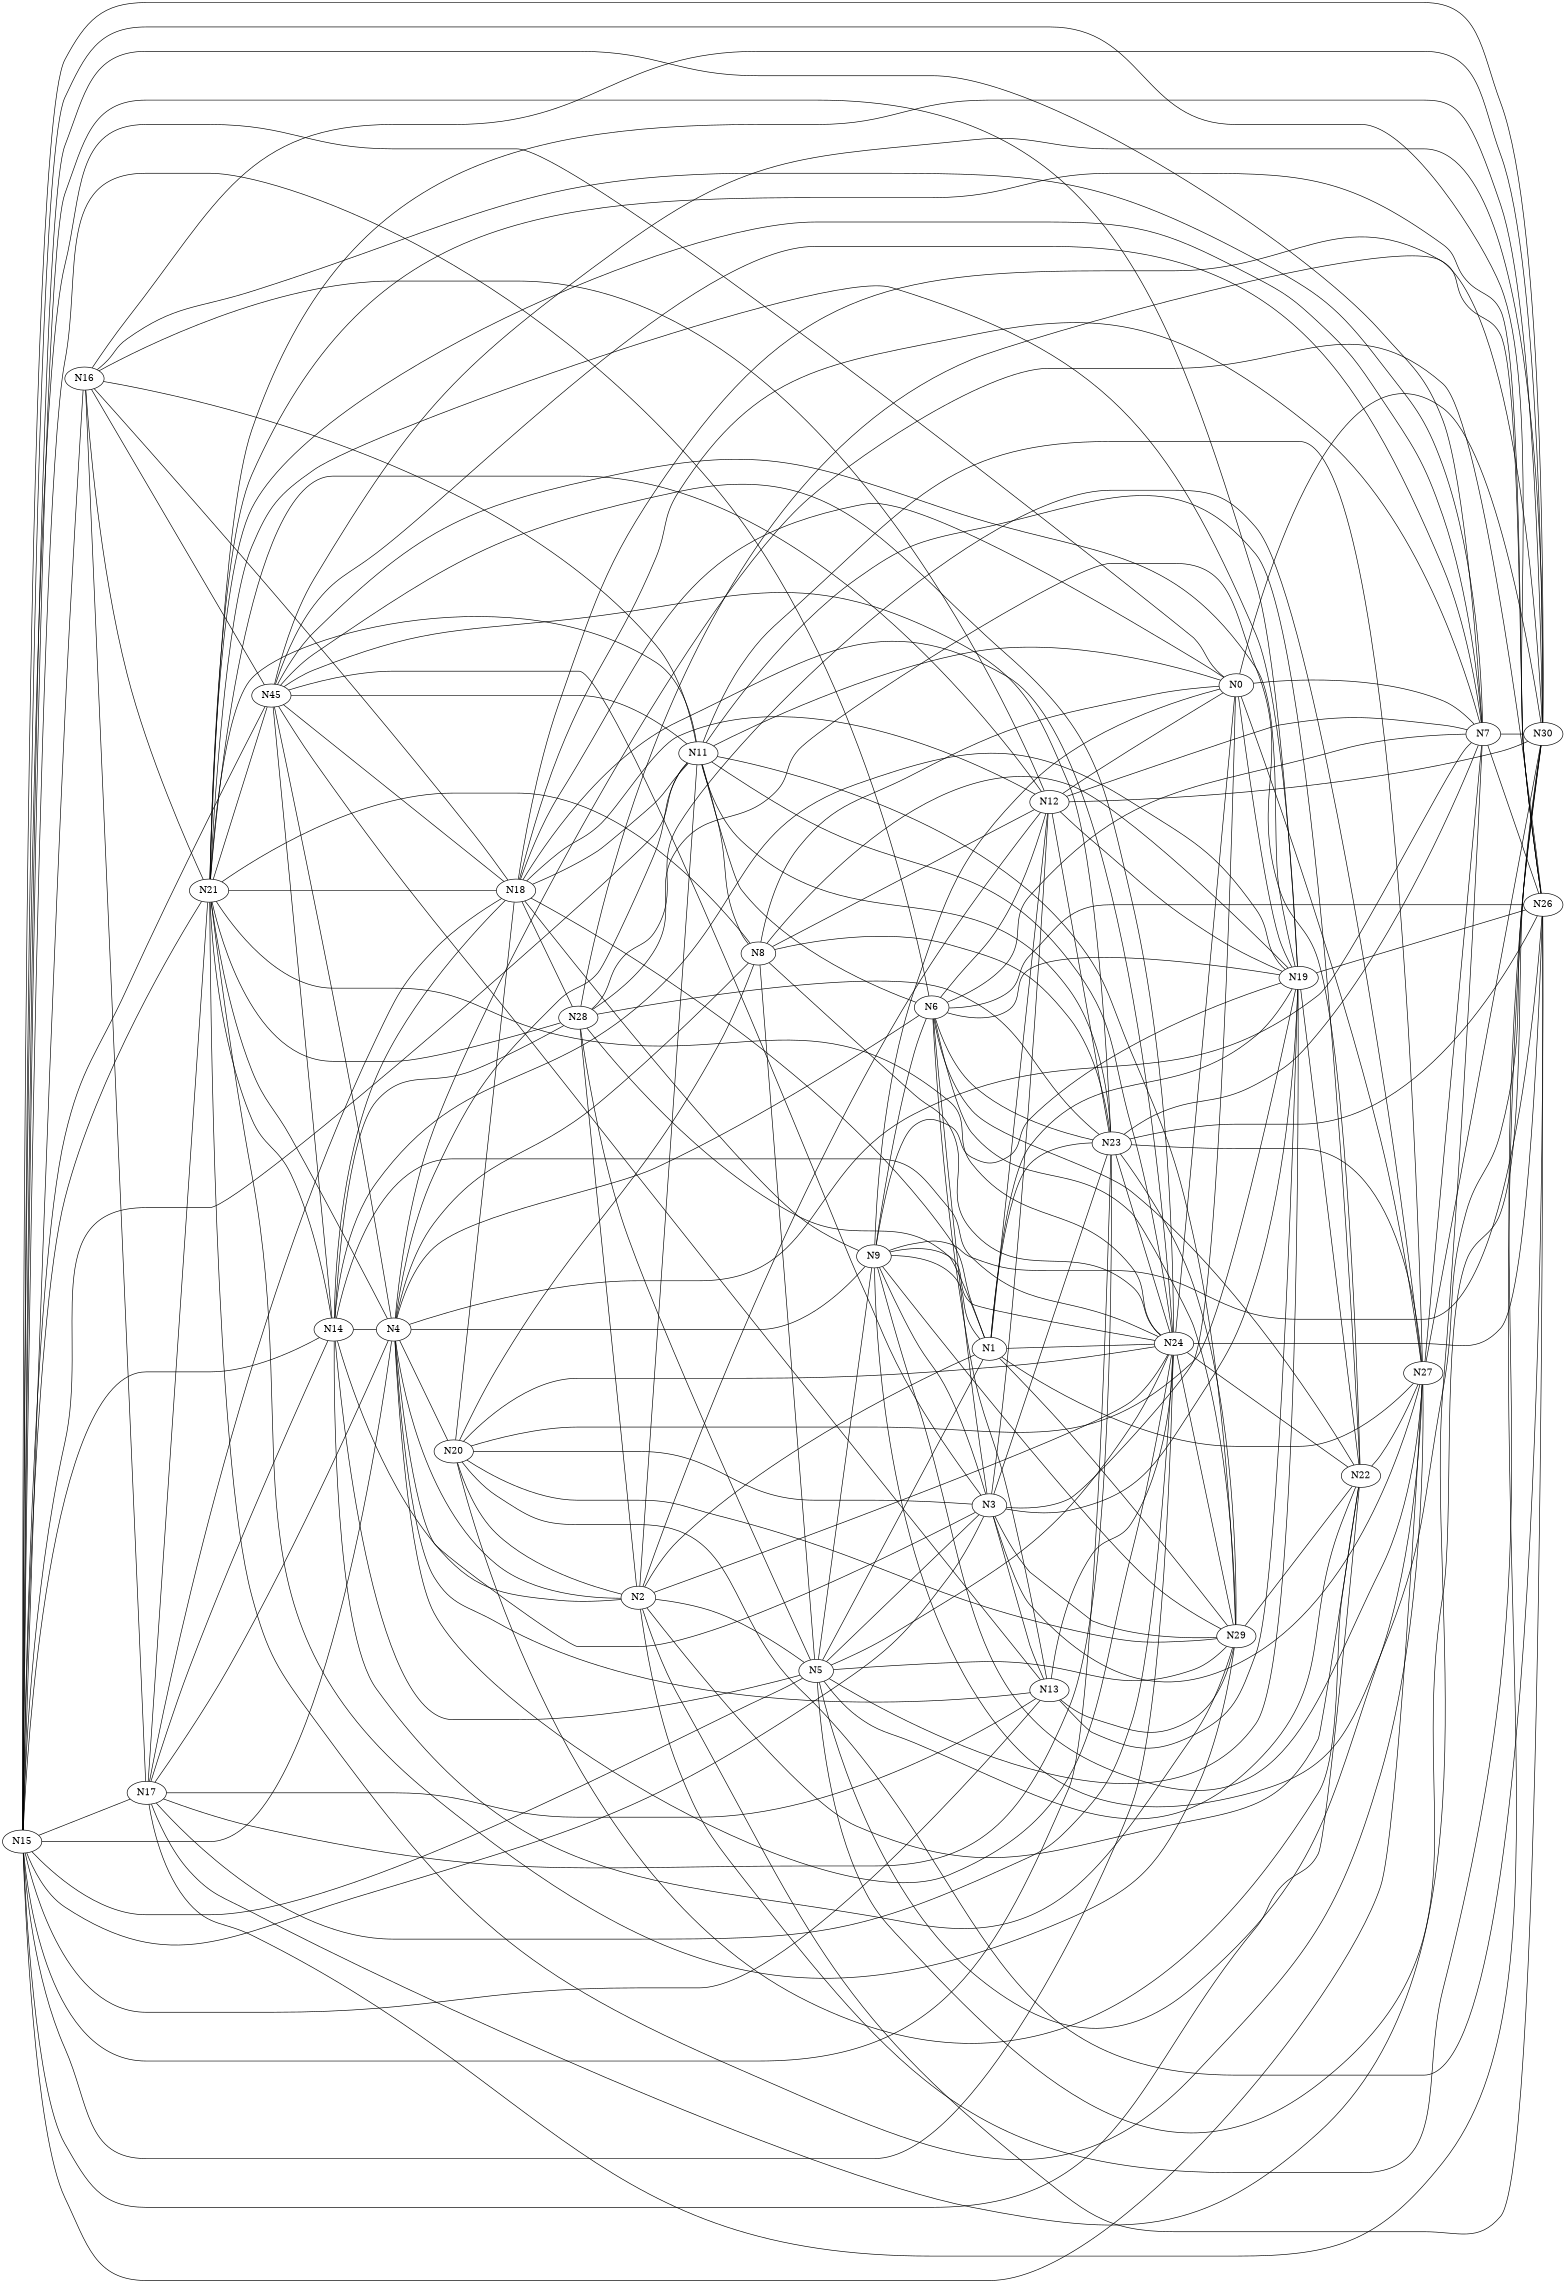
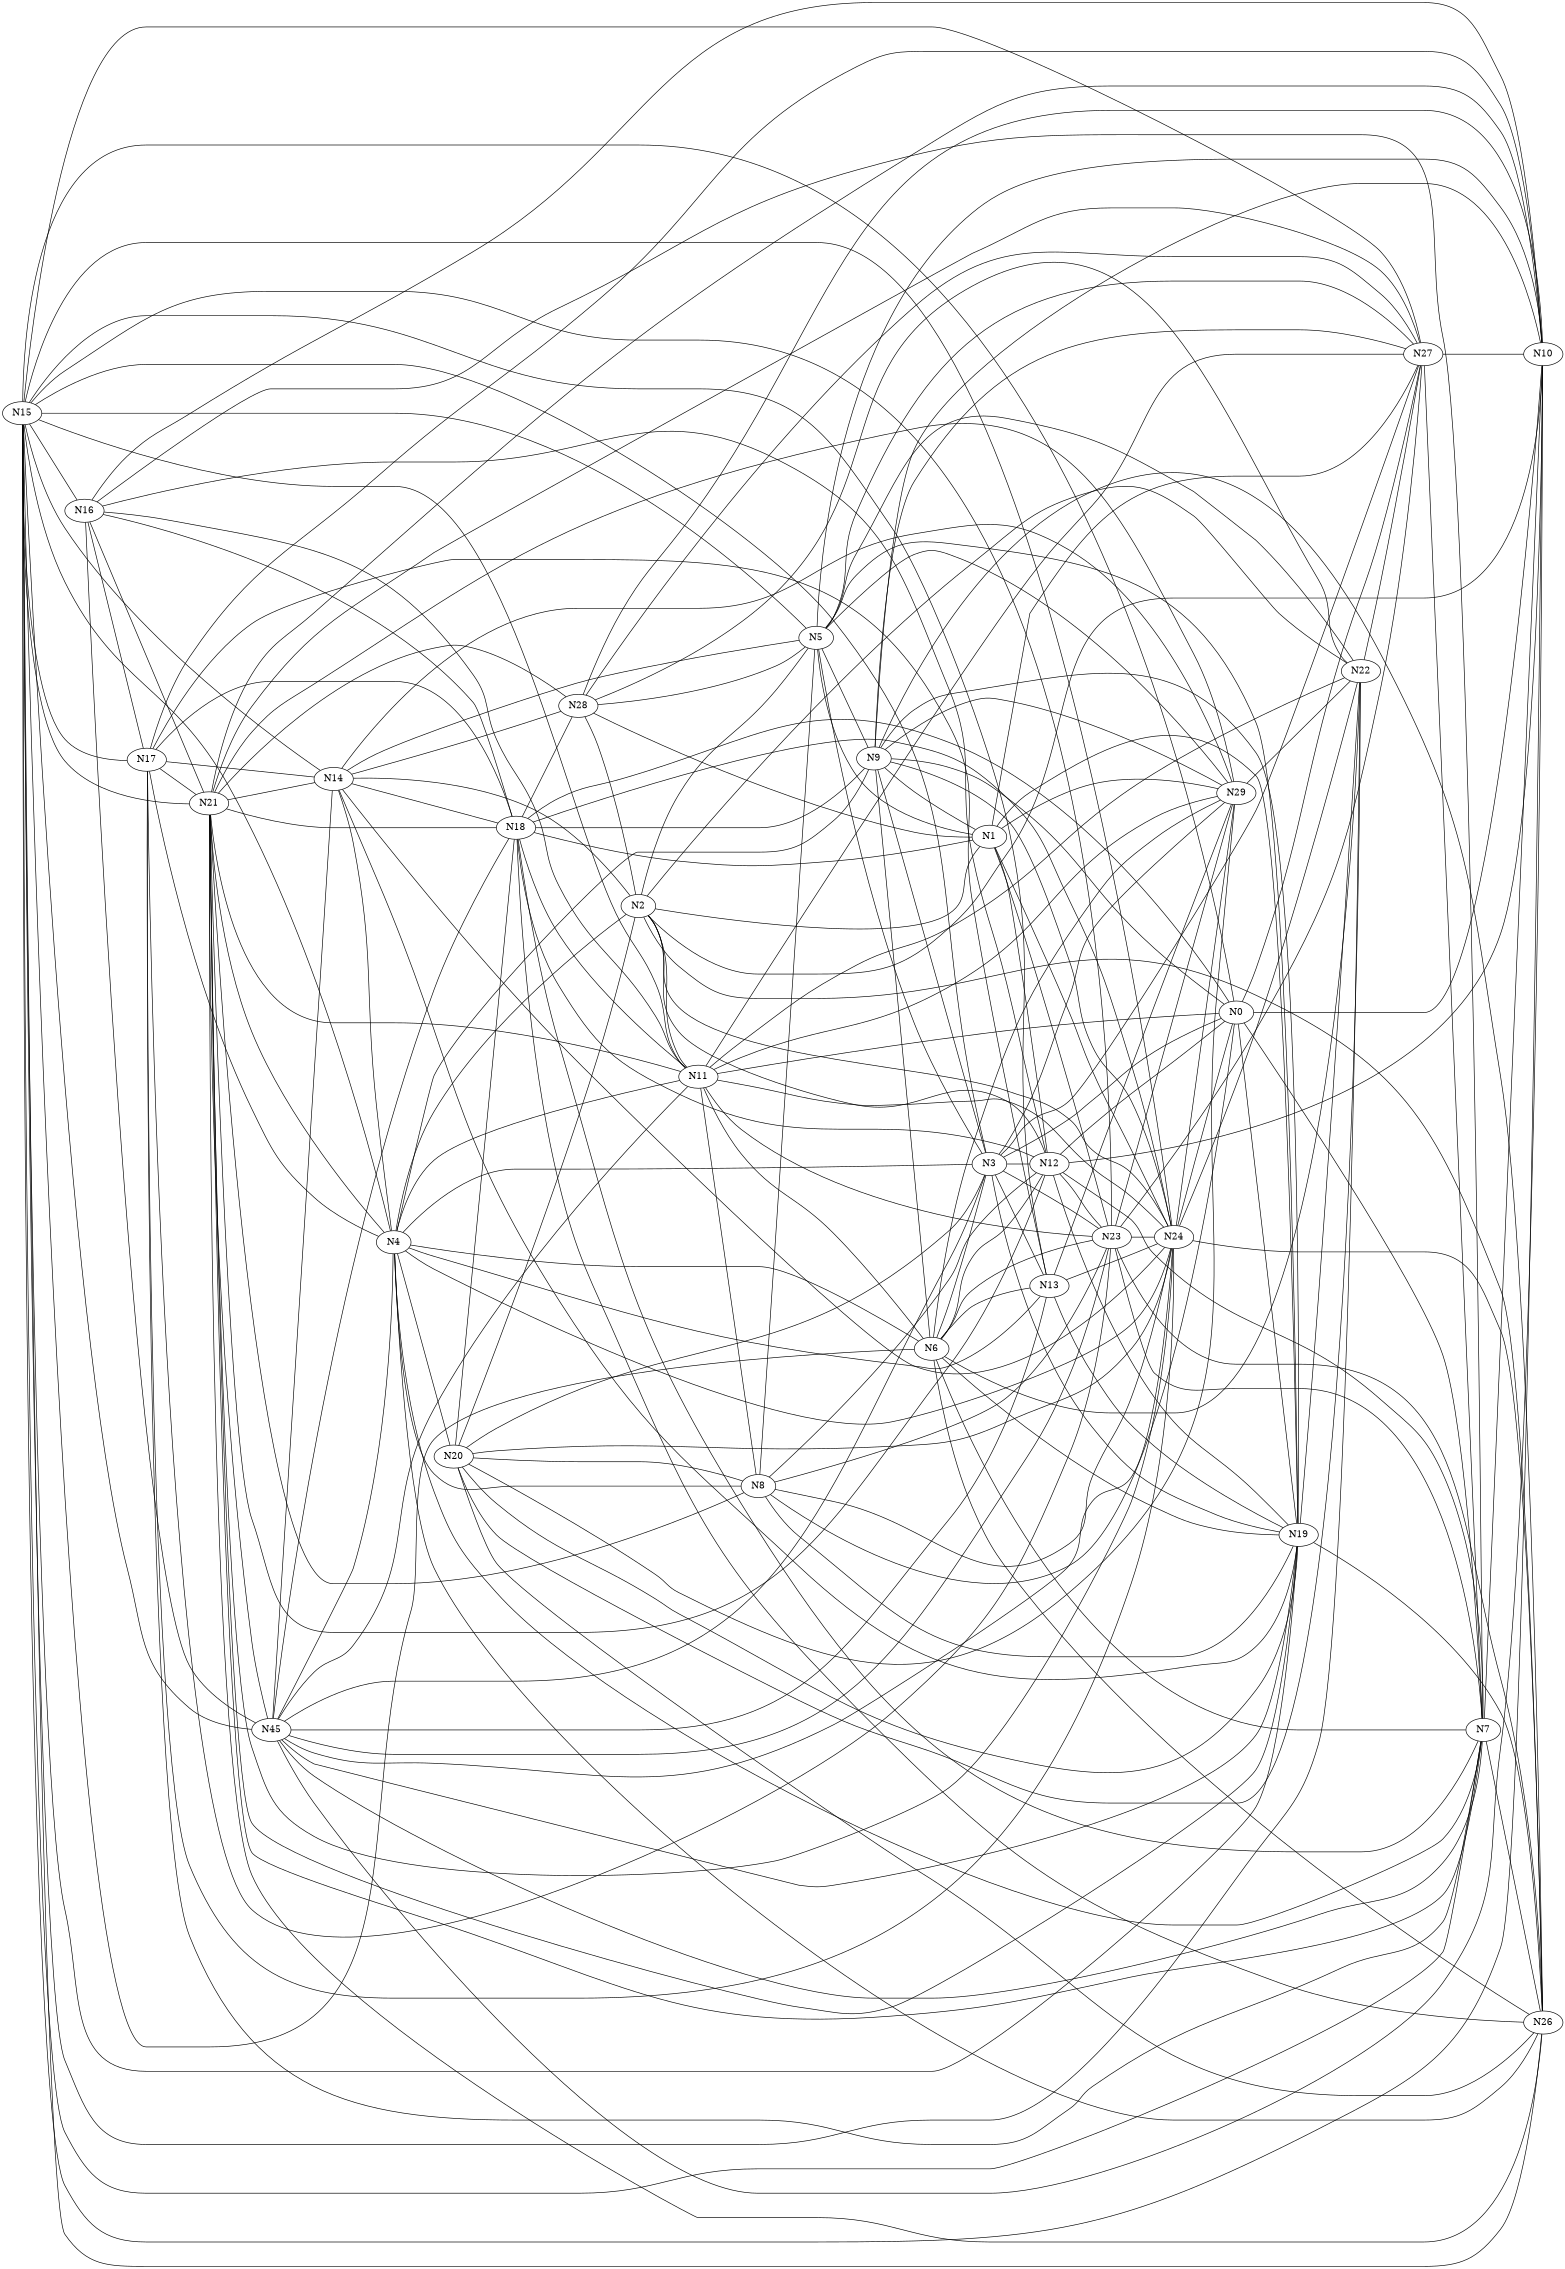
node "N30": label "N30" -> "N10"
edge "N28" -- "N23": removed
edge "N24" -- "N5": removed
